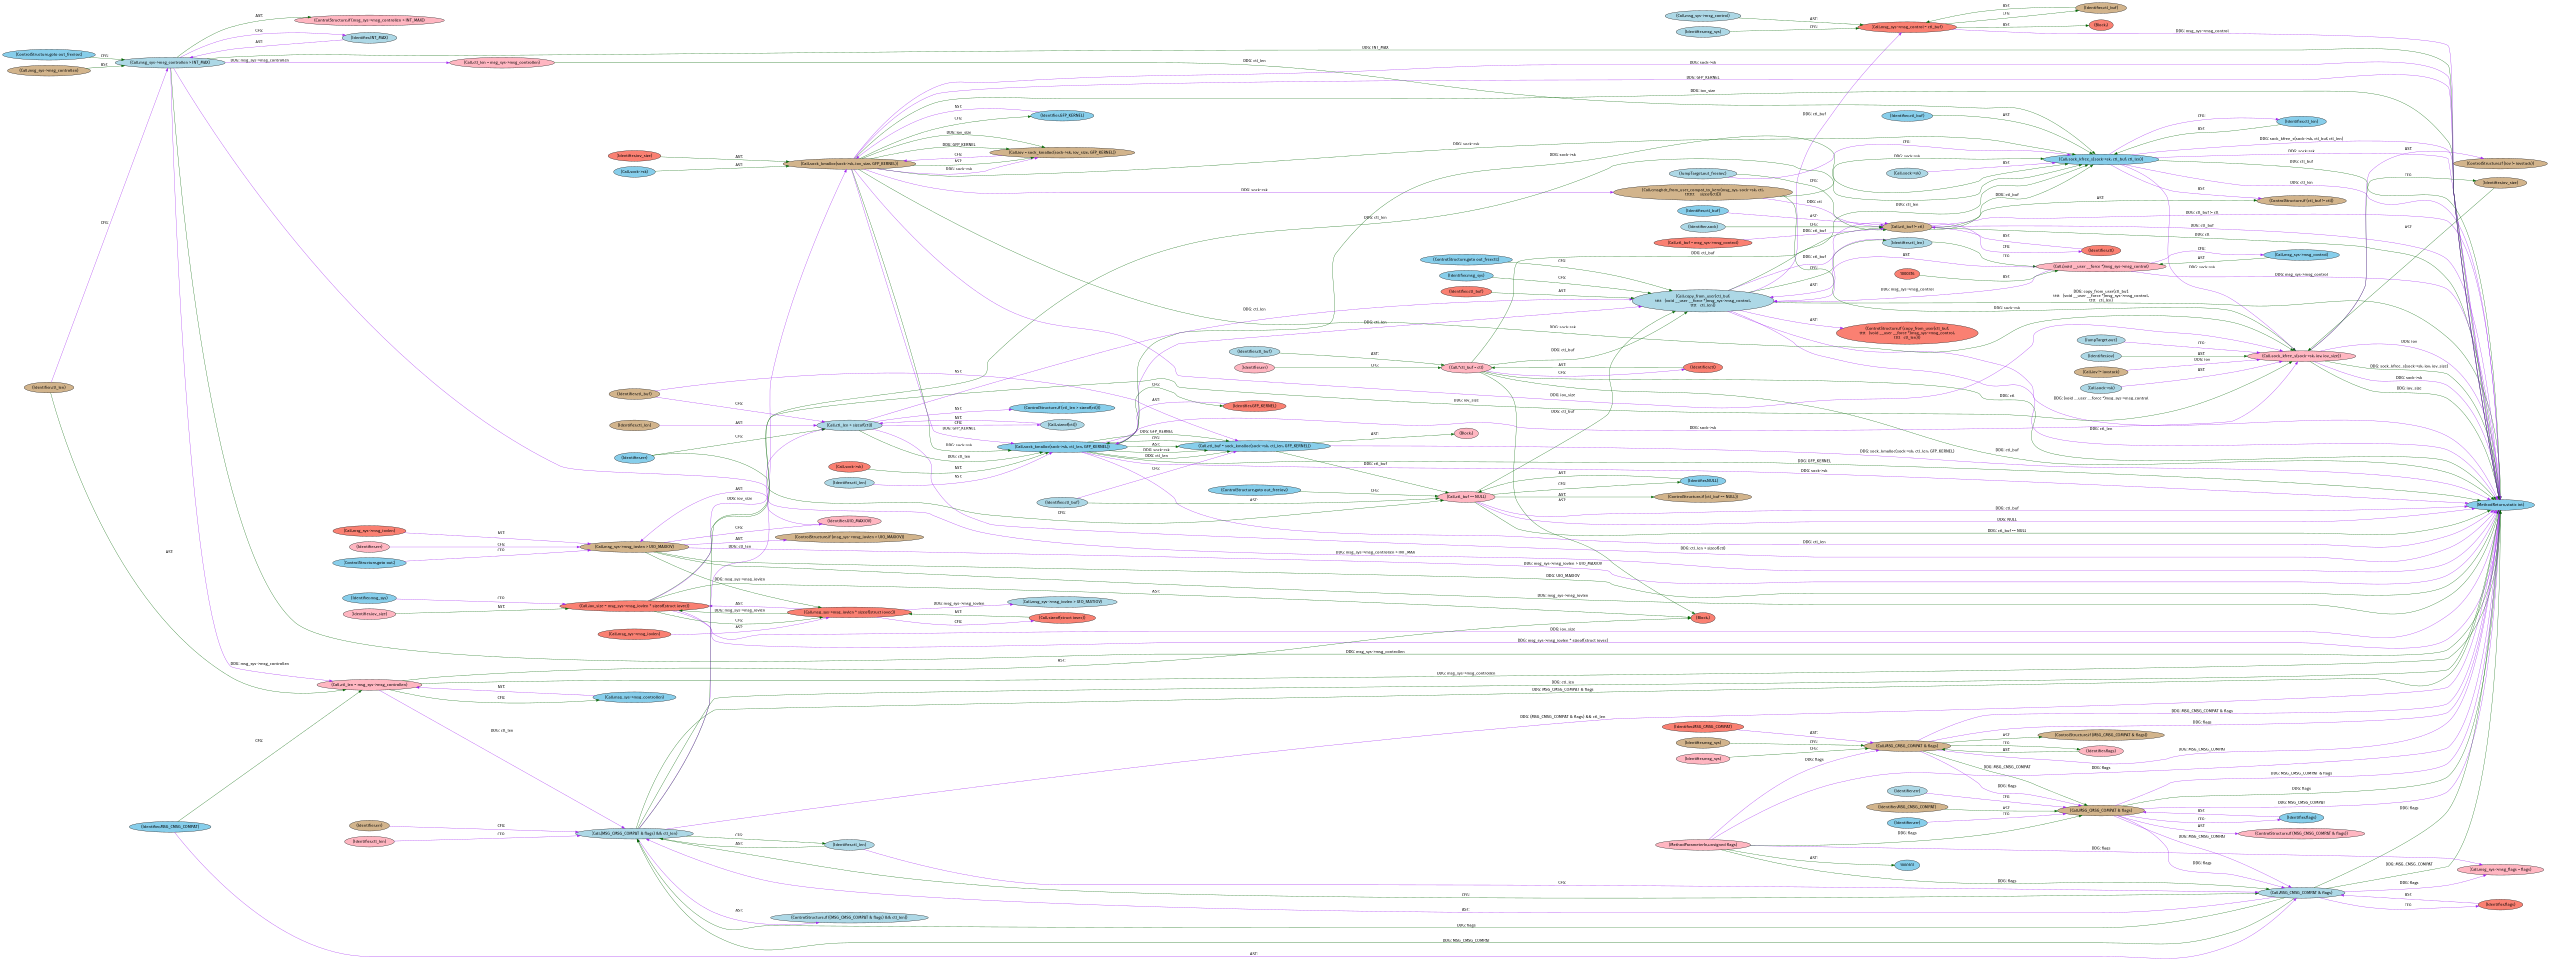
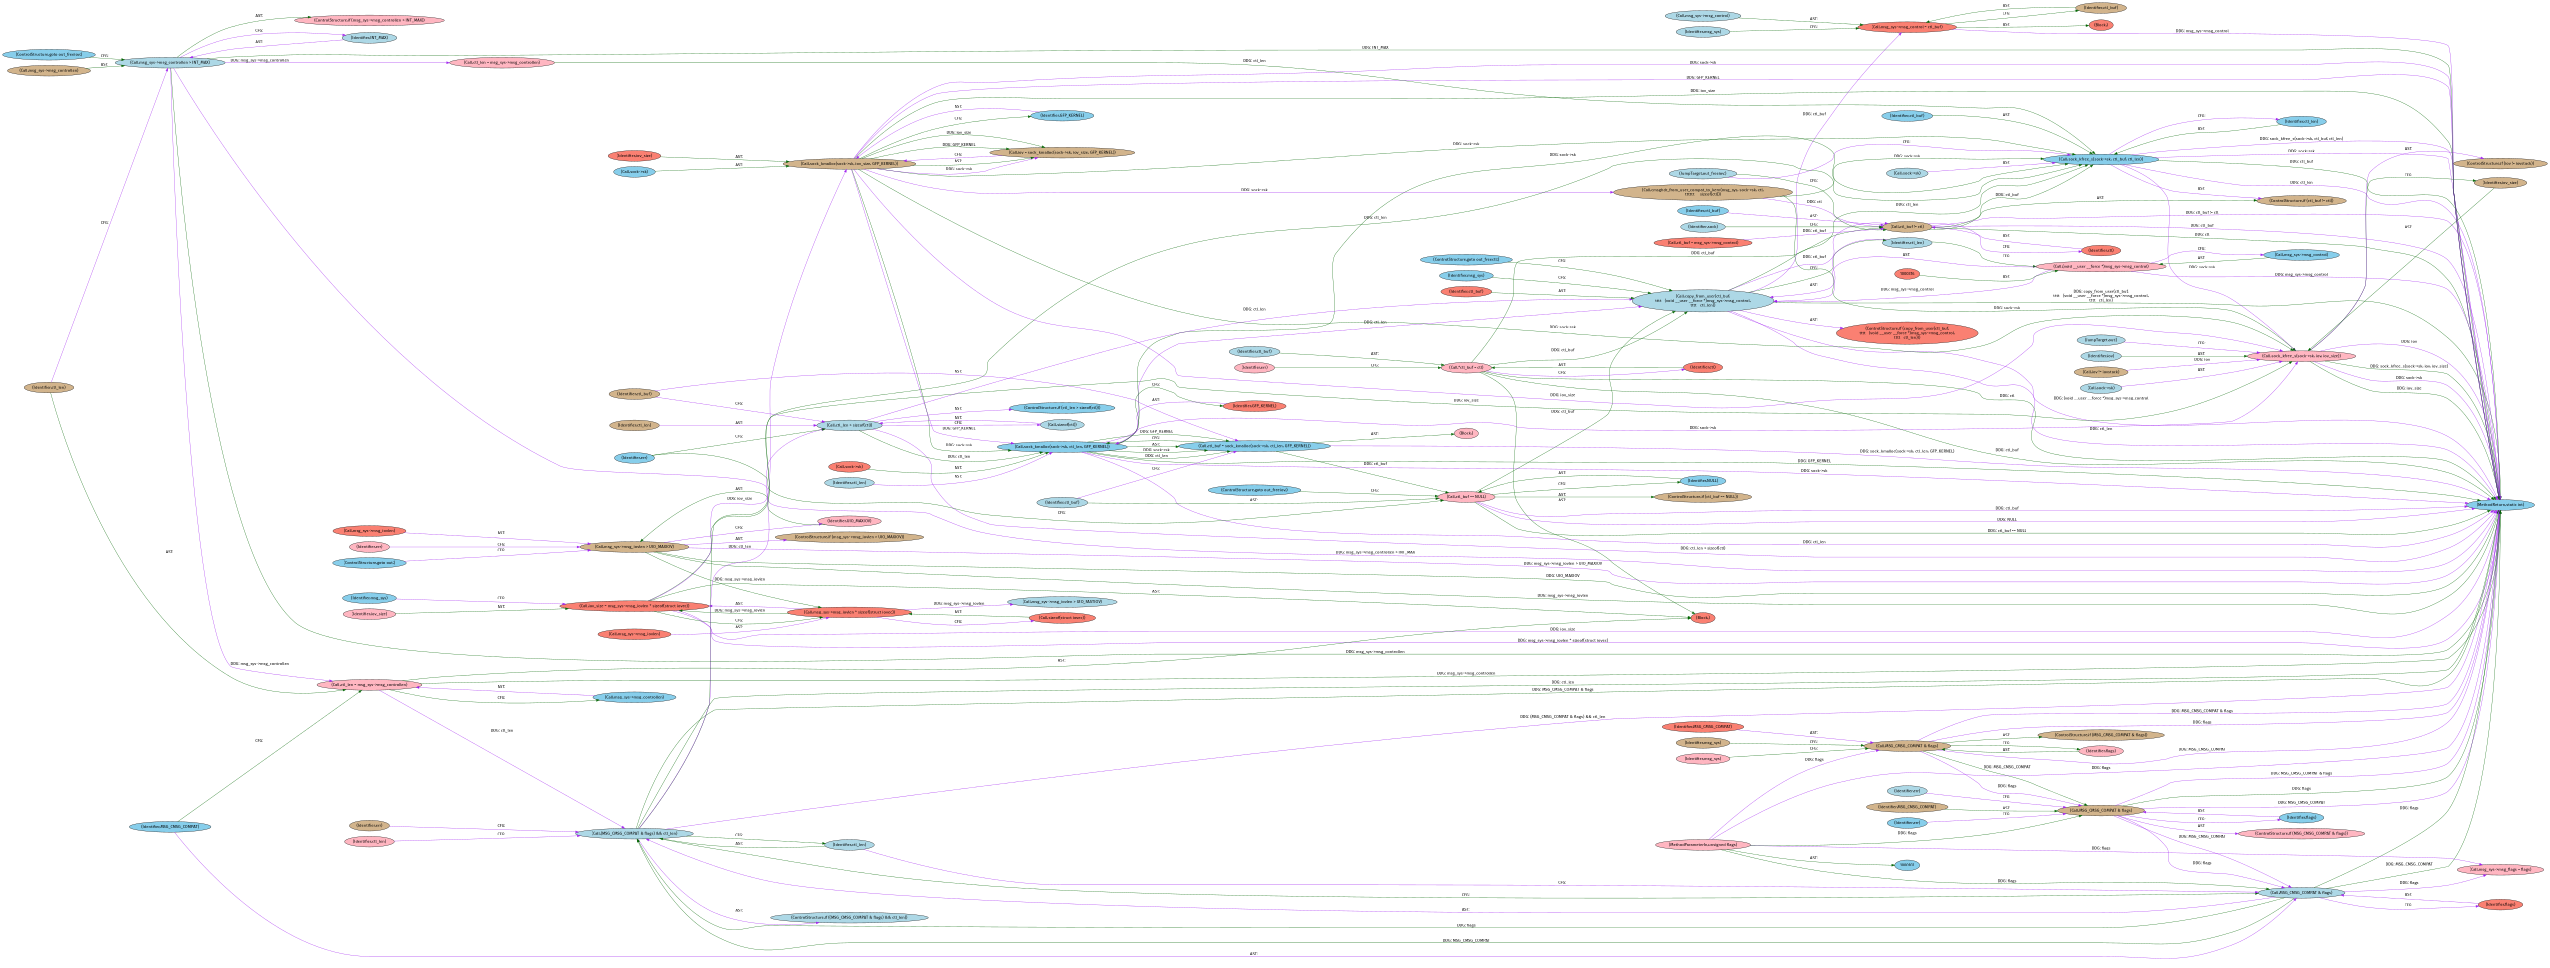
edge "(Identifier,UIO_MAXIOV)" -> "(Call,msg_sys->msg_iovlen > UIO_MAXIOV)": color purple -> darkgreen
